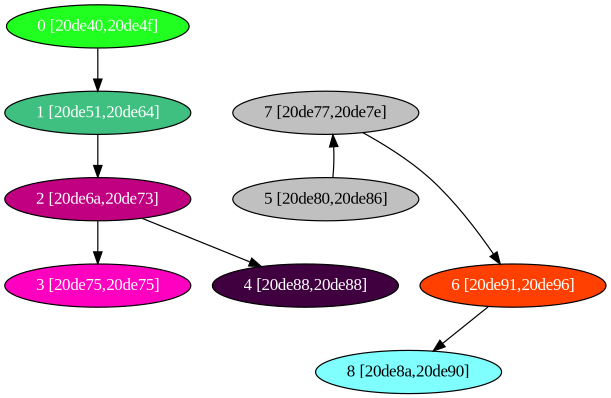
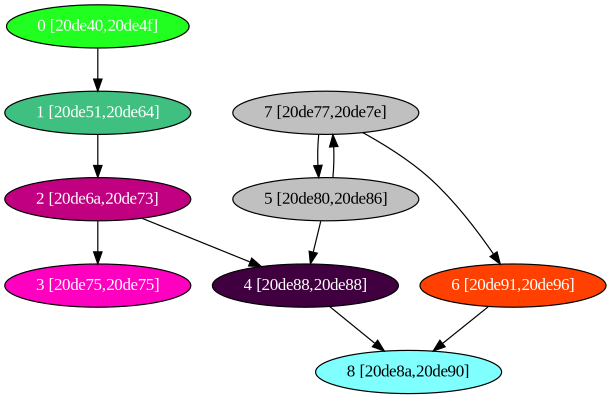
edge "7 [20de77,20de7e]" -> "5 [20de80,20de86]": added
edge "5 [20de80,20de86]" -> "4 [20de88,20de88]": added
edge "4 [20de88,20de88]" -> "8 [20de8a,20de90]": added
